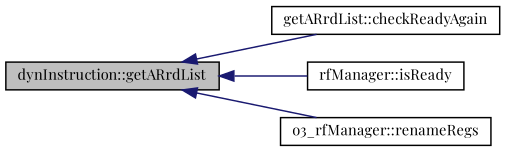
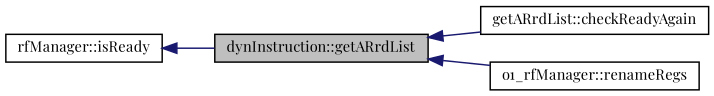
edge "rfManager::isReady" -> "dynInstruction::getARrdList": reversed
node "o3_rfManager::renameRegs": label "o3_rfManager::renameRegs" -> "o1_rfManager::renameRegs"
